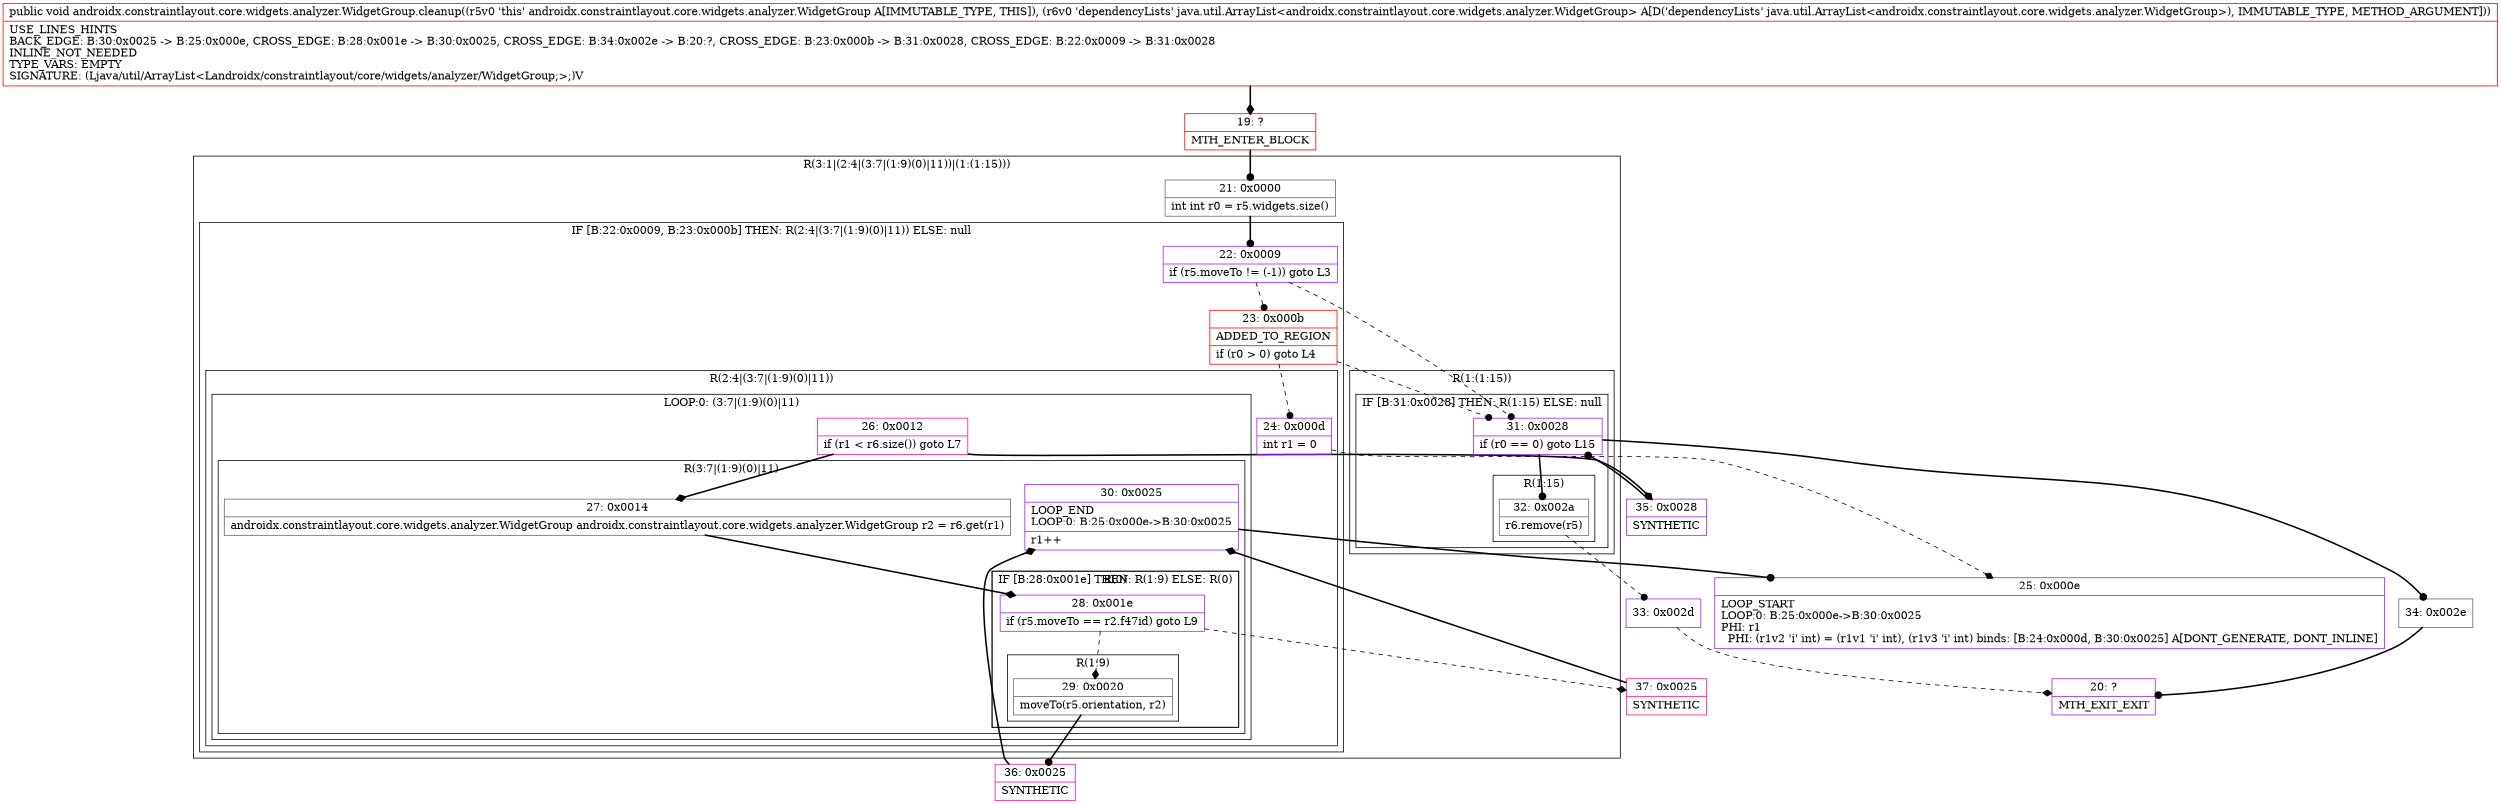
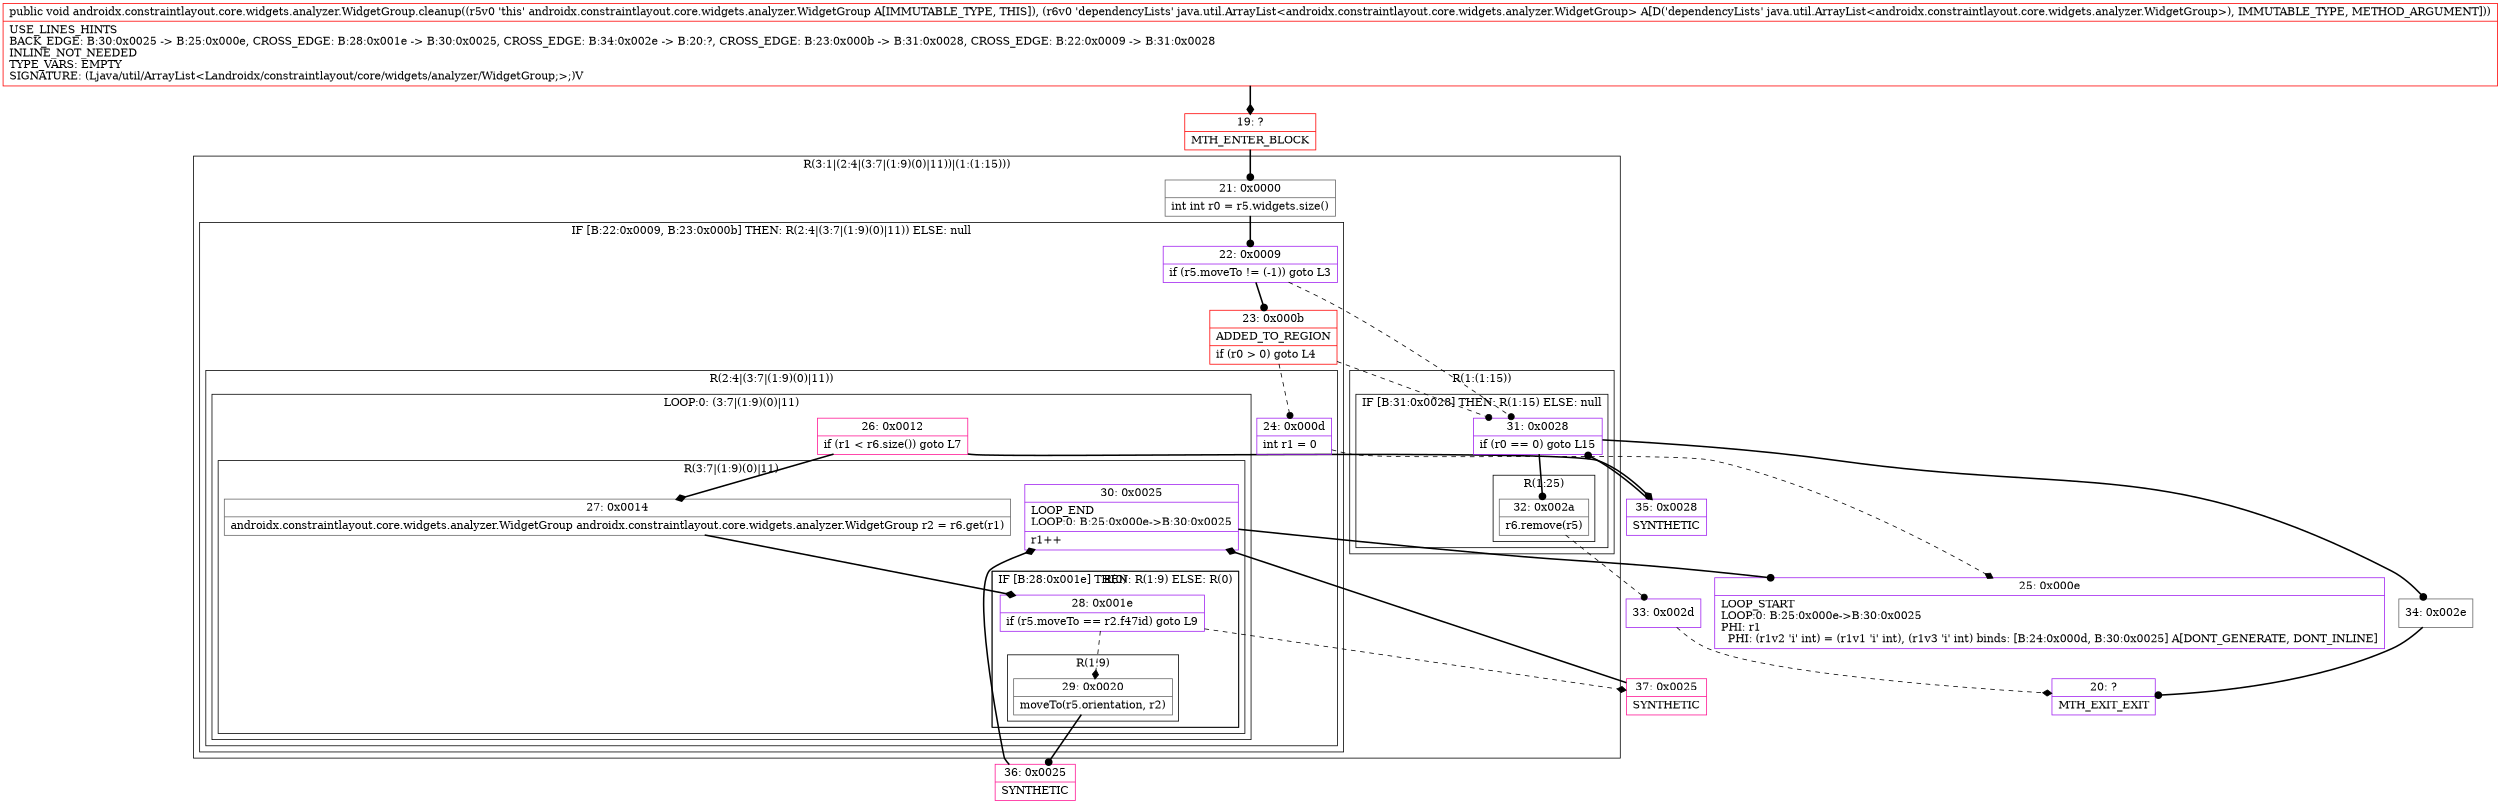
edge "22: 0x0009" -> "23: 0x000b": style dashed -> bold
cluster "R(1:15)": label "R(1:15)" -> "R(1:25)"
